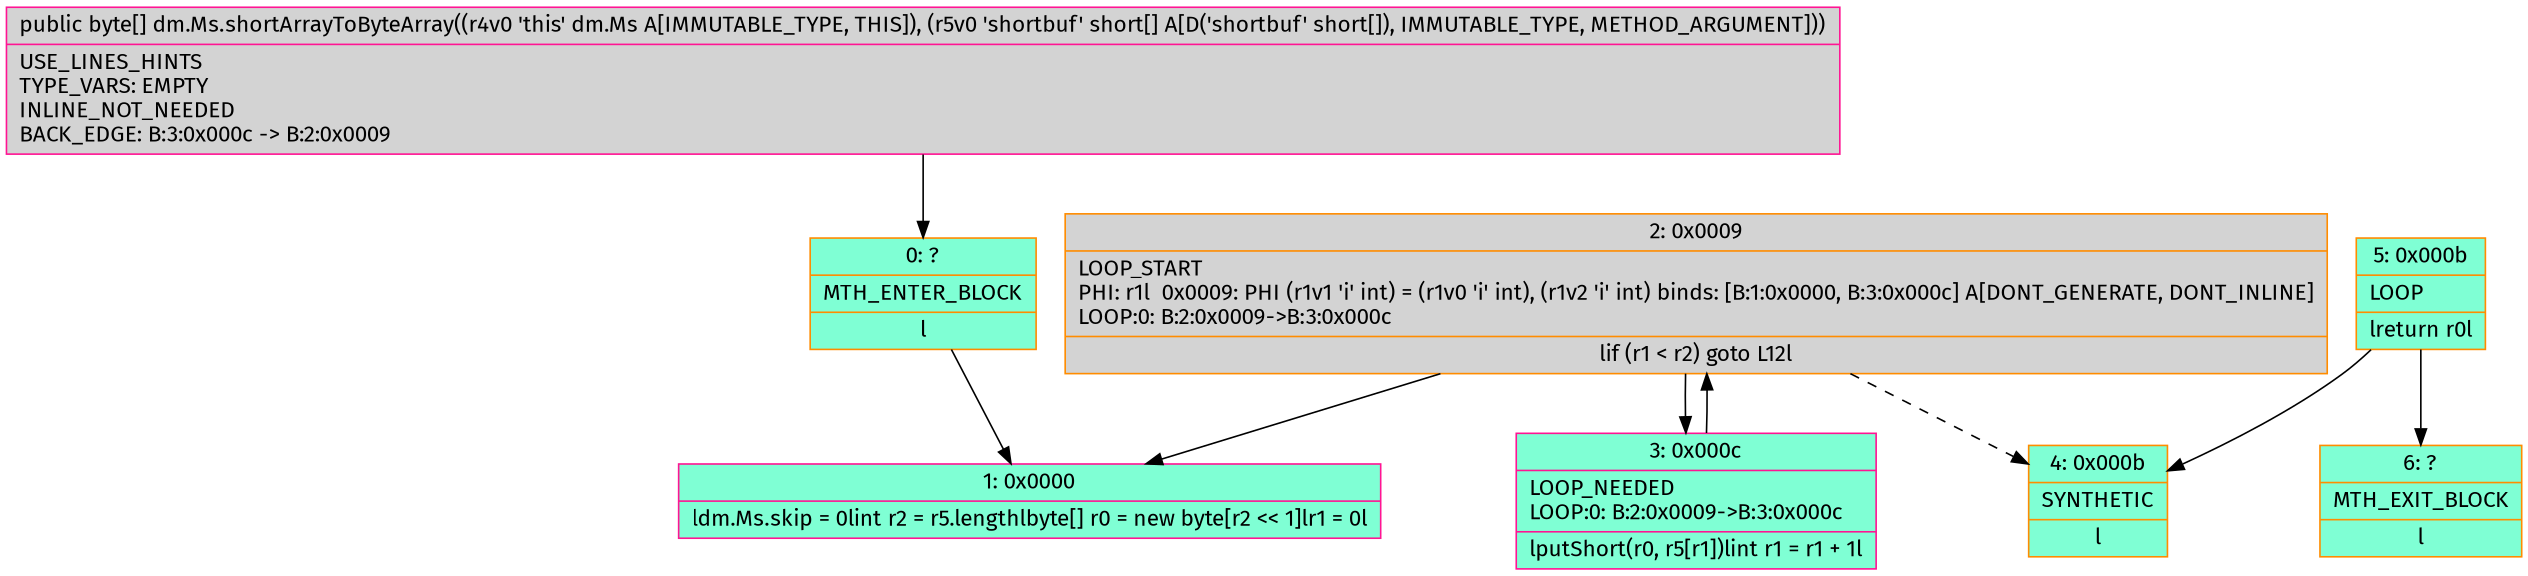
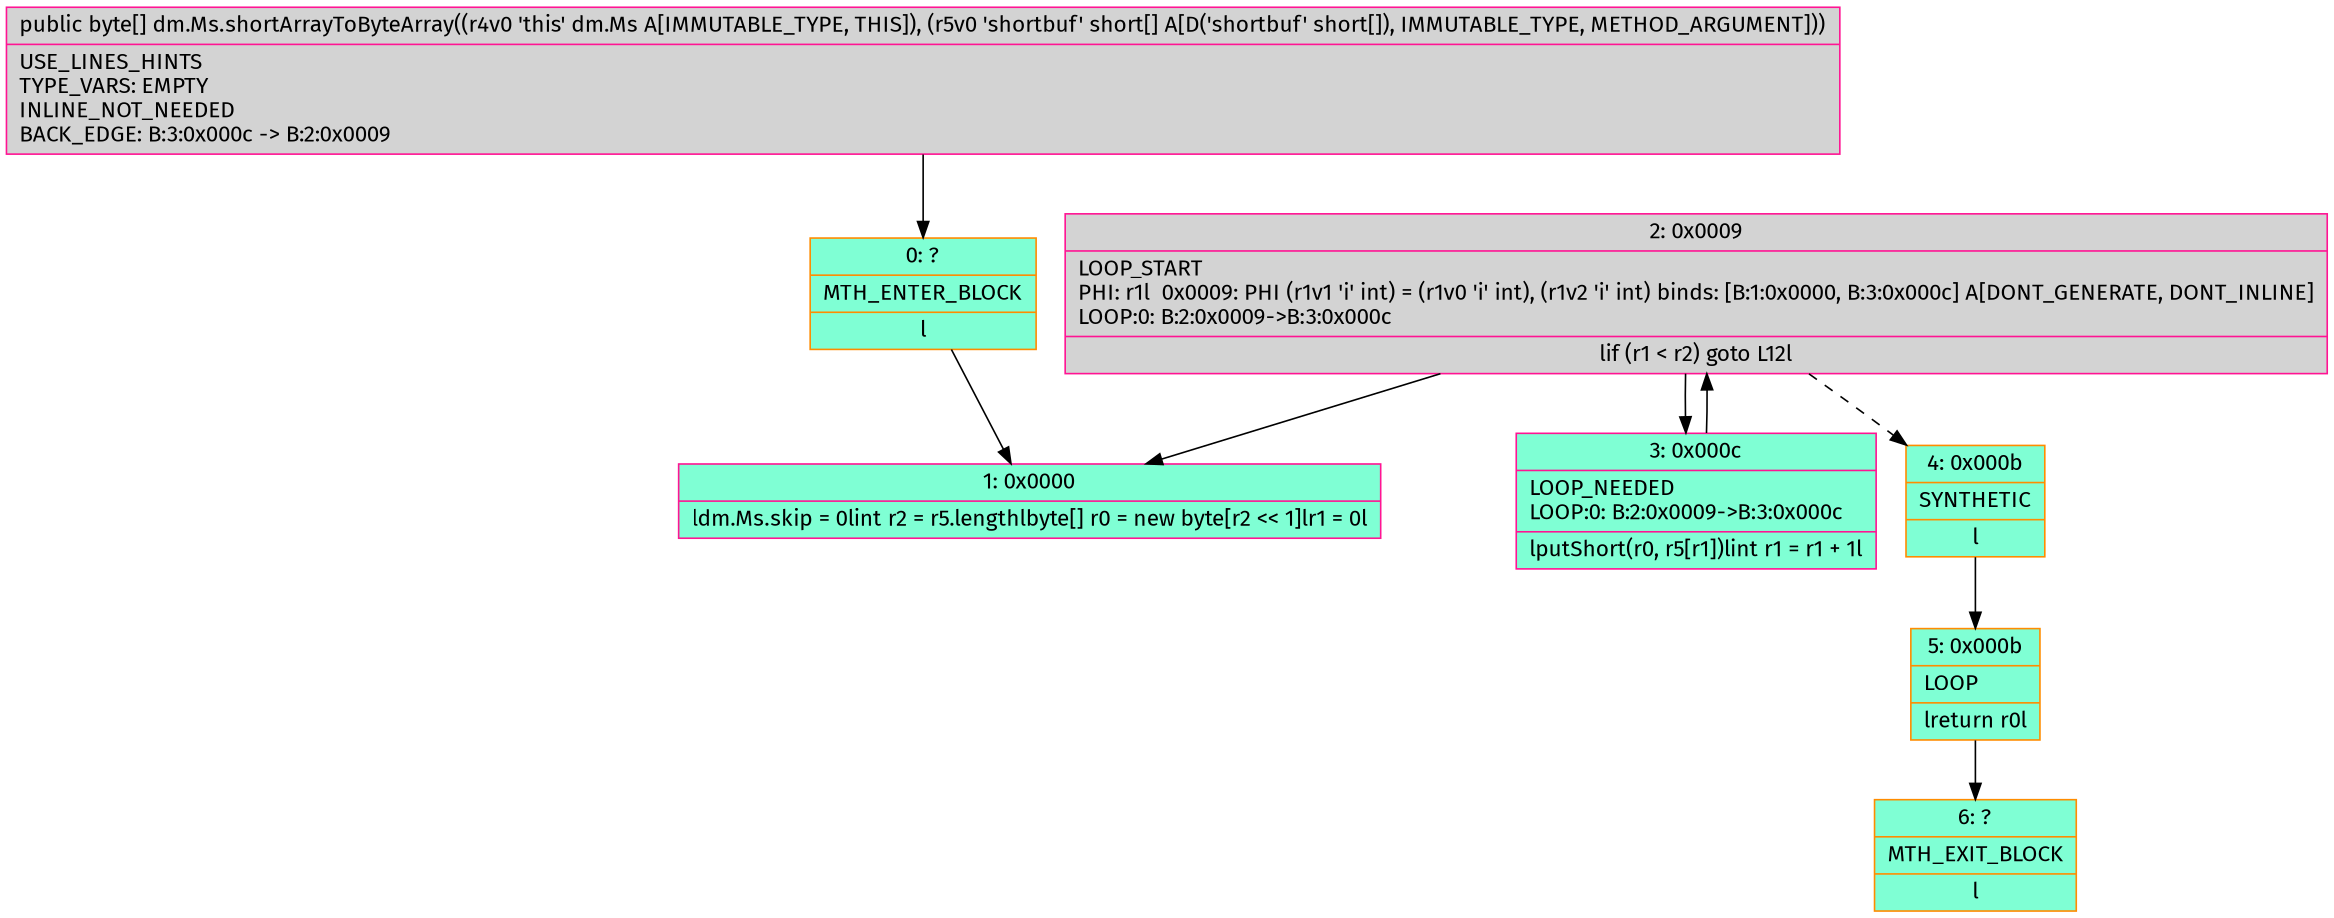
node "2: 0x0009": color darkorange -> deeppink
edge "5: 0x000b" -> "4: 0x000b": reversed
